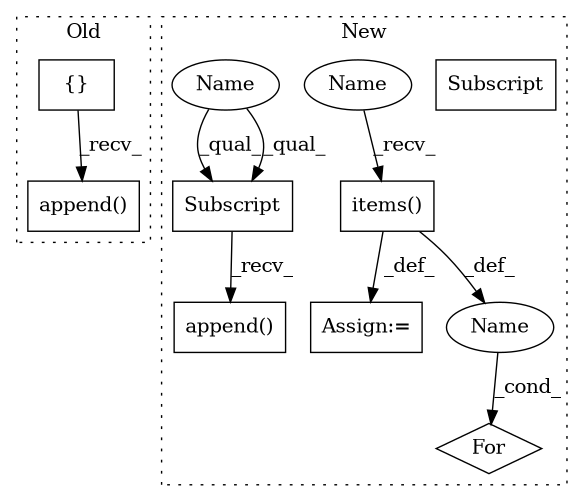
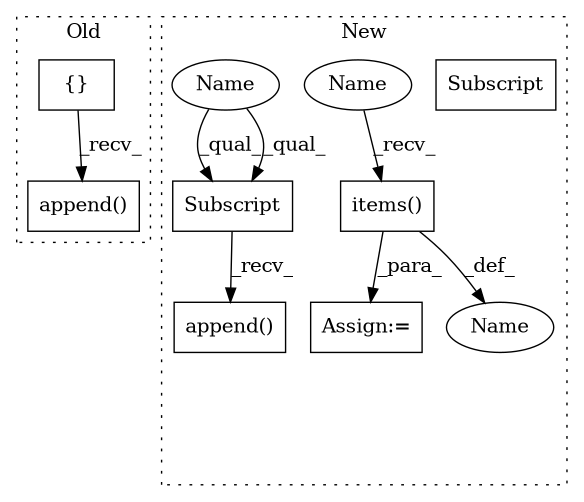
edge "items()" -> "Assign:=": label "_def_" -> "_para_"
node "For": removed
